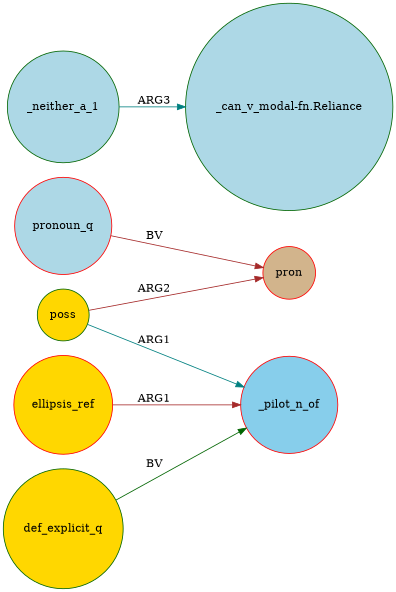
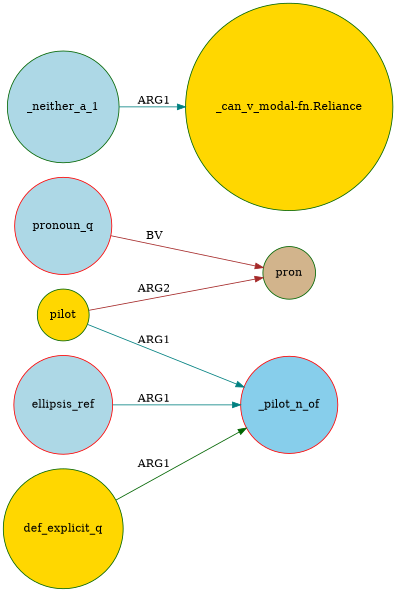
edge "_neither_a_1" -> "_can_v_modal-fn.Reliance": label "ARG3" -> "ARG1"
node "_can_v_modal-fn.Reliance": fillcolor lightblue -> gold
node "pron": color red -> darkgreen
node "poss": label "poss" -> "pilot"
node "ellipsis_ref": fillcolor gold -> lightblue
edge "ellipsis_ref" -> "_pilot_n_of": color brown -> teal
edge "def_explicit_q" -> "_pilot_n_of": label "BV" -> "ARG1"
